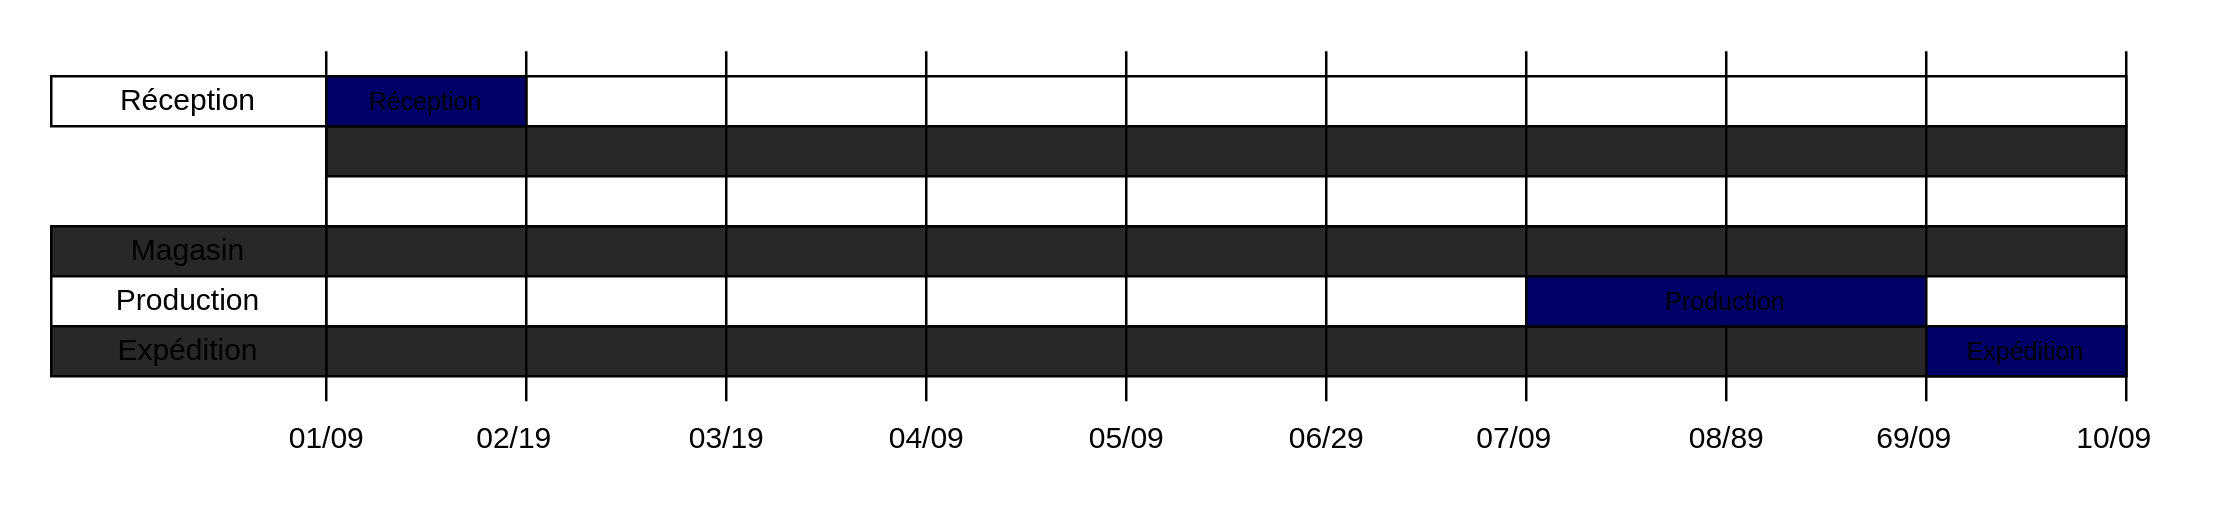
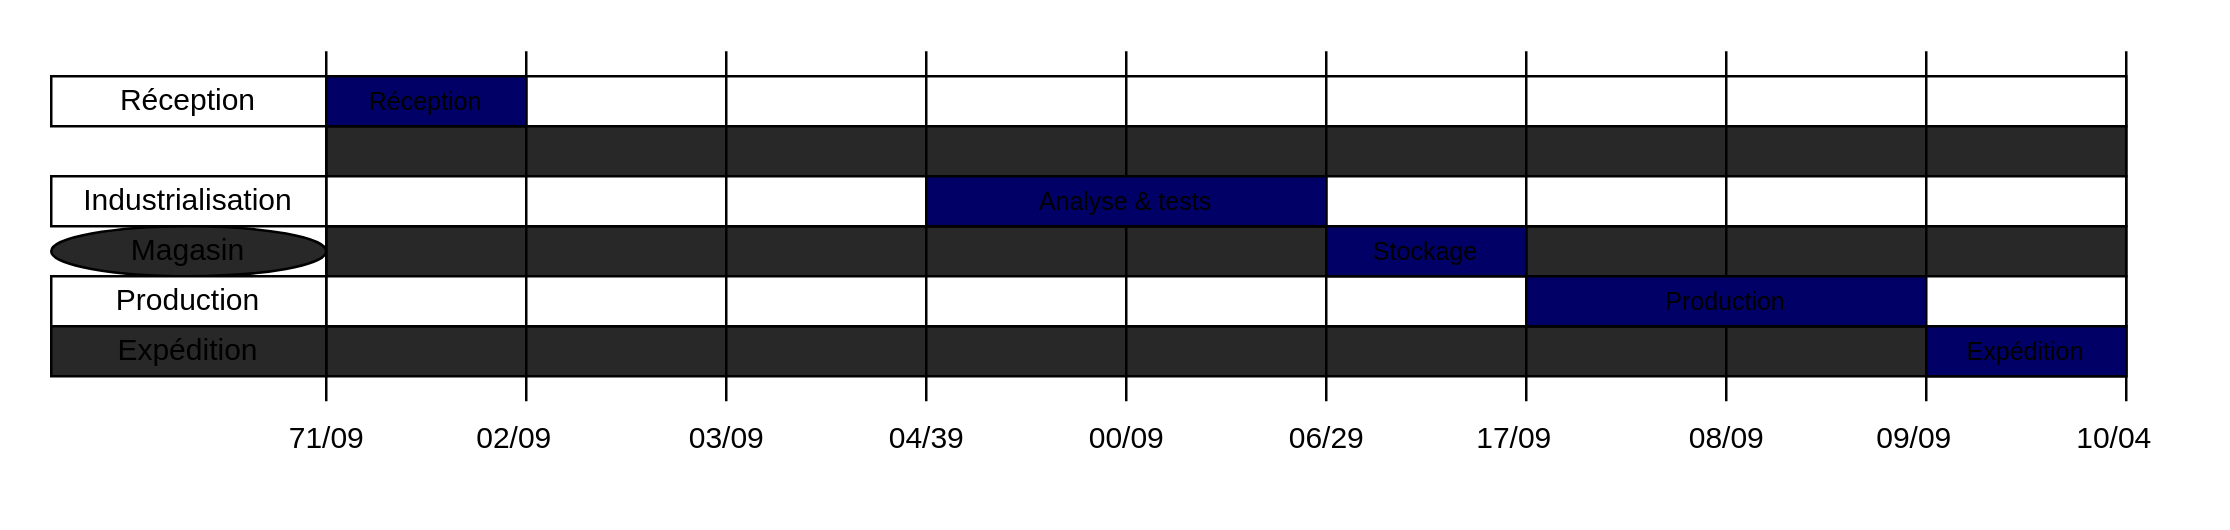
node "Industrialisation": added
node "Analyse & tests": added
node "Magasin": shape rectangle -> ellipse
node "Stockage": added
node "01/09": label "01/09" -> "71/09"
node "02/19": label "02/19" -> "02/09"
node "03/19": label "03/19" -> "03/09"
node "04/09": label "04/09" -> "04/39"
node "05/09": label "05/09" -> "00/09"
node "07/09": label "07/09" -> "17/09"
node "08/89": label "08/89" -> "08/09"
node "69/09": label "69/09" -> "09/09"
node "10/09": label "10/09" -> "10/04"
